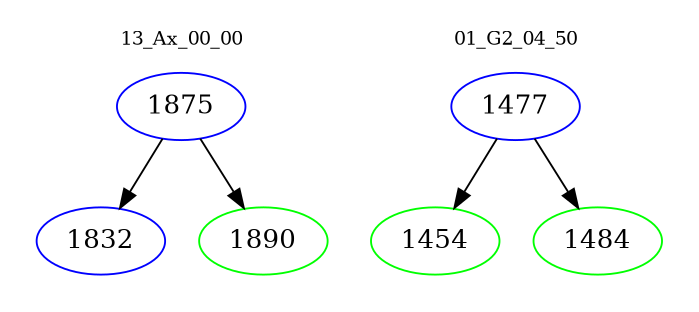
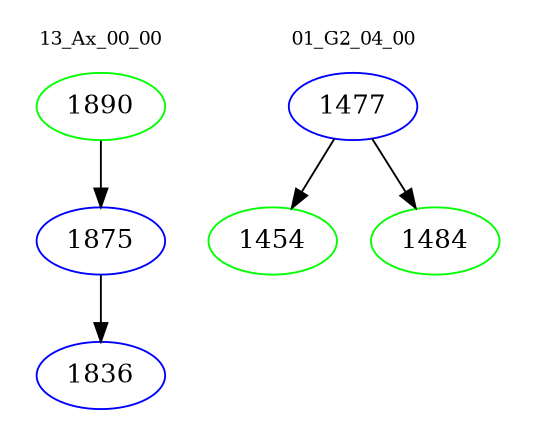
cluster "01_G2_04_50": label "01_G2_04_50" -> "01_G2_04_00"
edge "1875" -> "1890": reversed
node "1832": label "1832" -> "1836"
